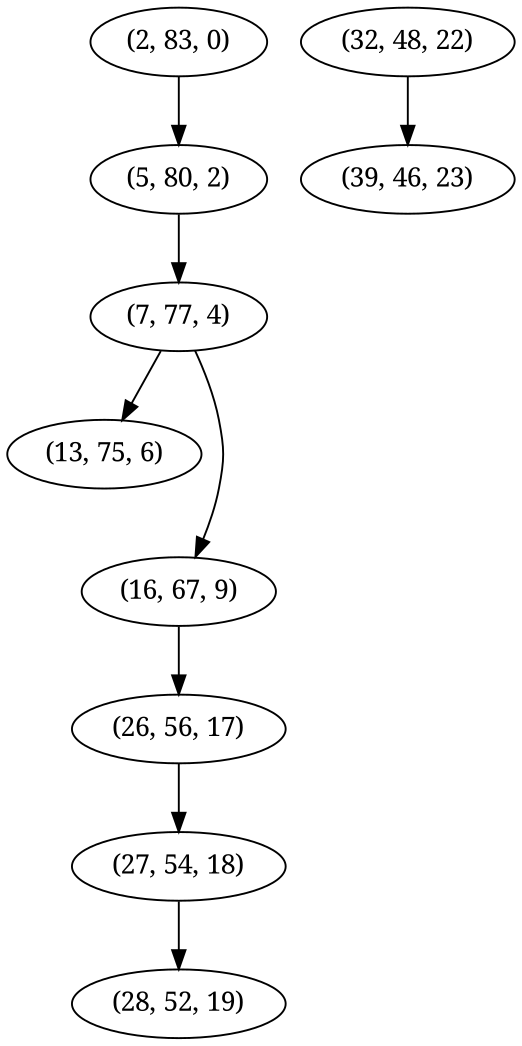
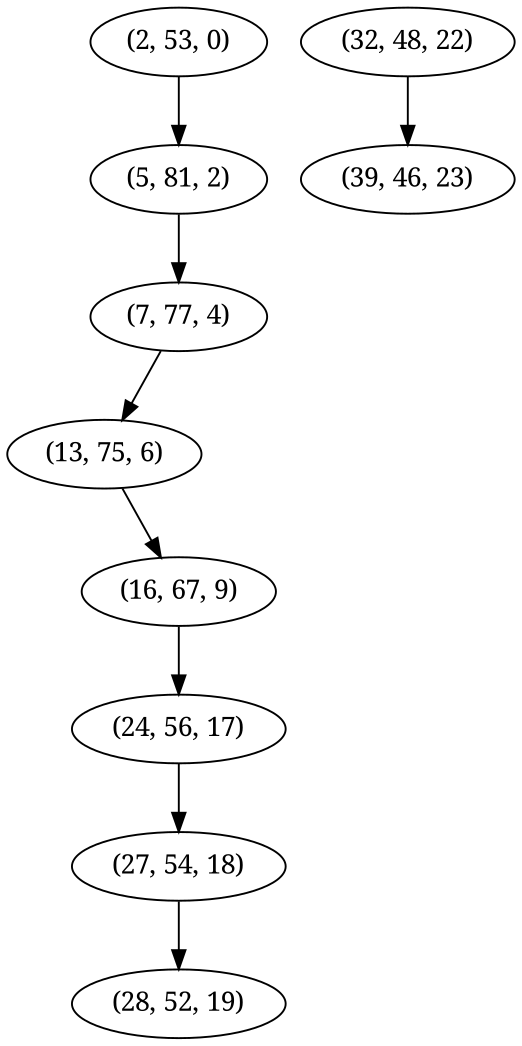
node "(2, 83, 0)": label "(2, 83, 0)" -> "(2, 53, 0)"
node "(5, 80, 2)": label "(5, 80, 2)" -> "(5, 81, 2)"
edge "(7, 77, 4)" -> "(16, 67, 9)": now "(13, 75, 6)" -> "(16, 67, 9)"
node "(26, 56, 17)": label "(26, 56, 17)" -> "(24, 56, 17)"
